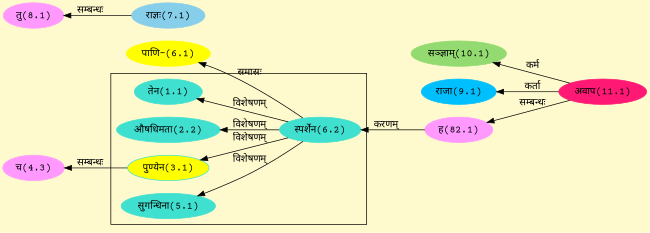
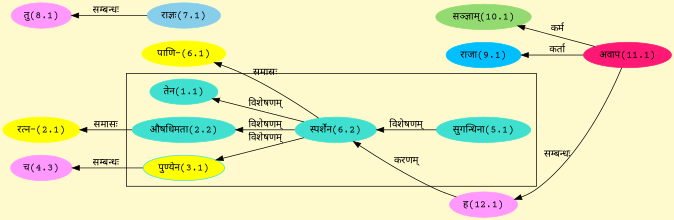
node "रत्न-(2.1)": added
node "ह(82.1)": label "ह(82.1)" -> "ह(12.1)"
edge "स्पर्शेन(6.2)" -> "सुगन्धिना(5.1)": reversed
